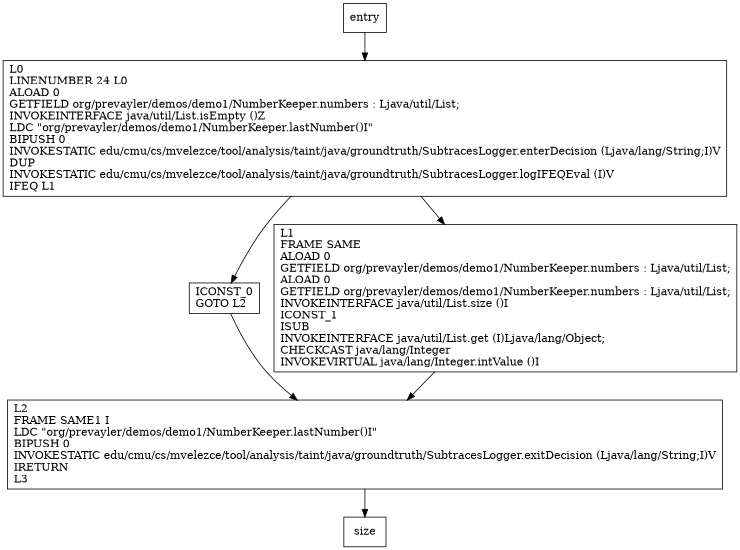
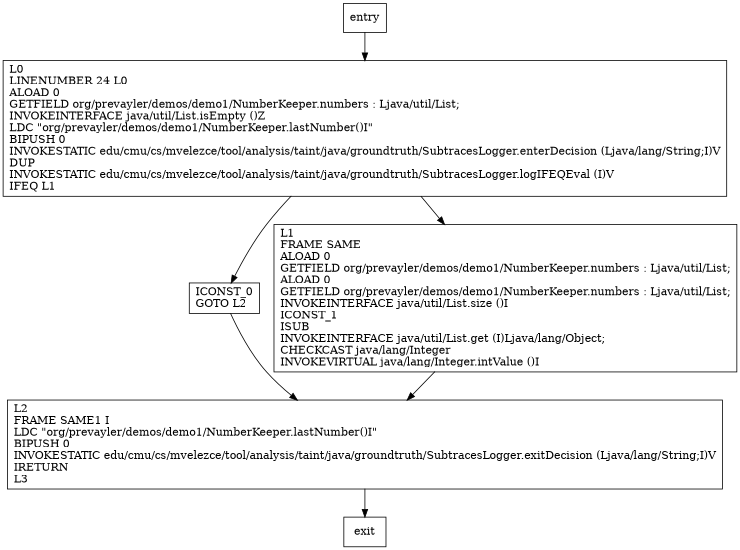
node "size": label "size" -> "exit"
